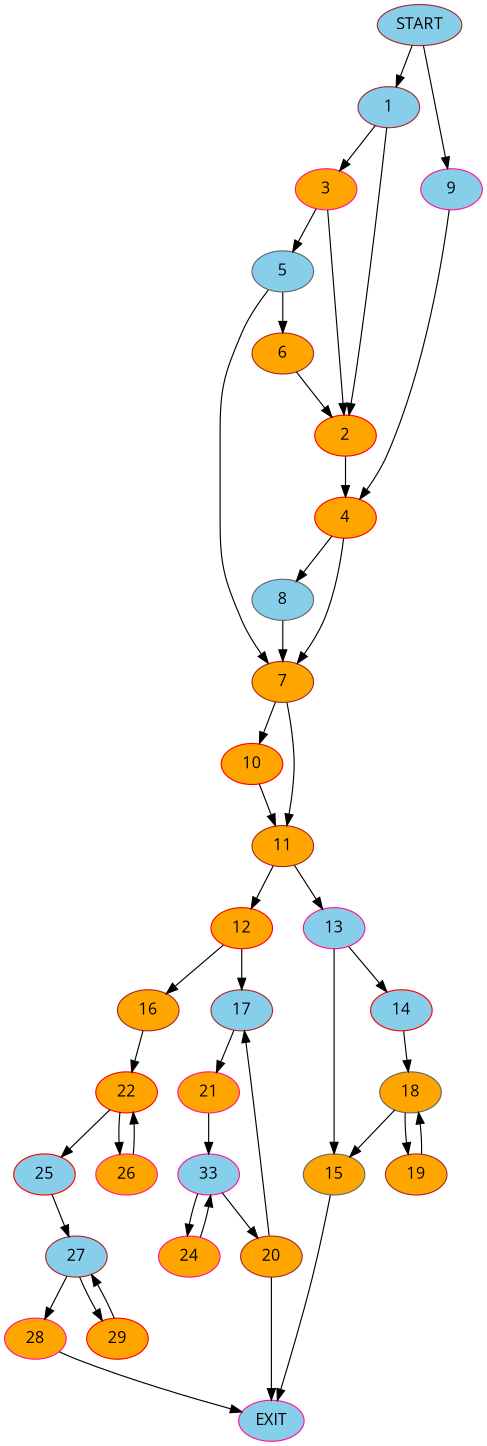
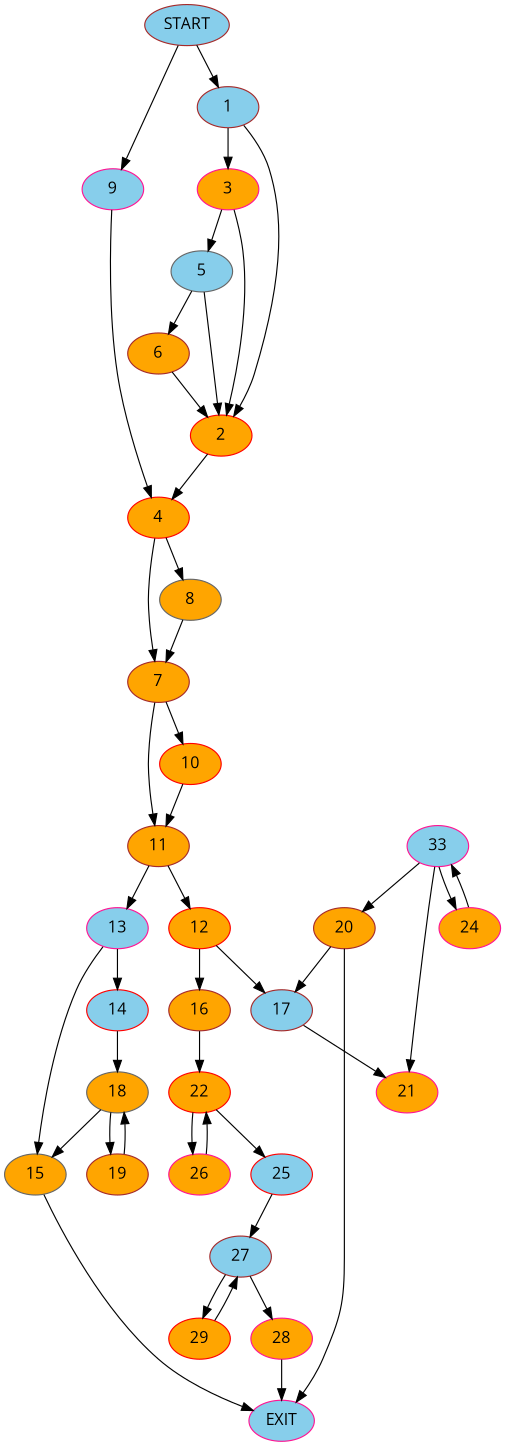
edge "5" -> "7": now "5" -> "2"
node "8": fillcolor skyblue -> orange
edge "21" -> "33": reversed
